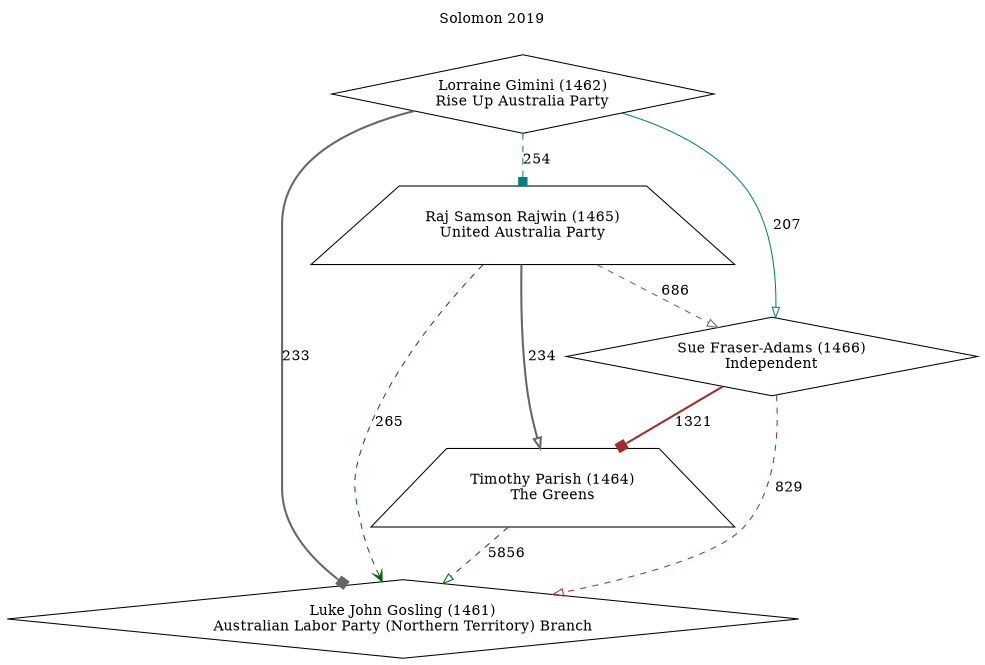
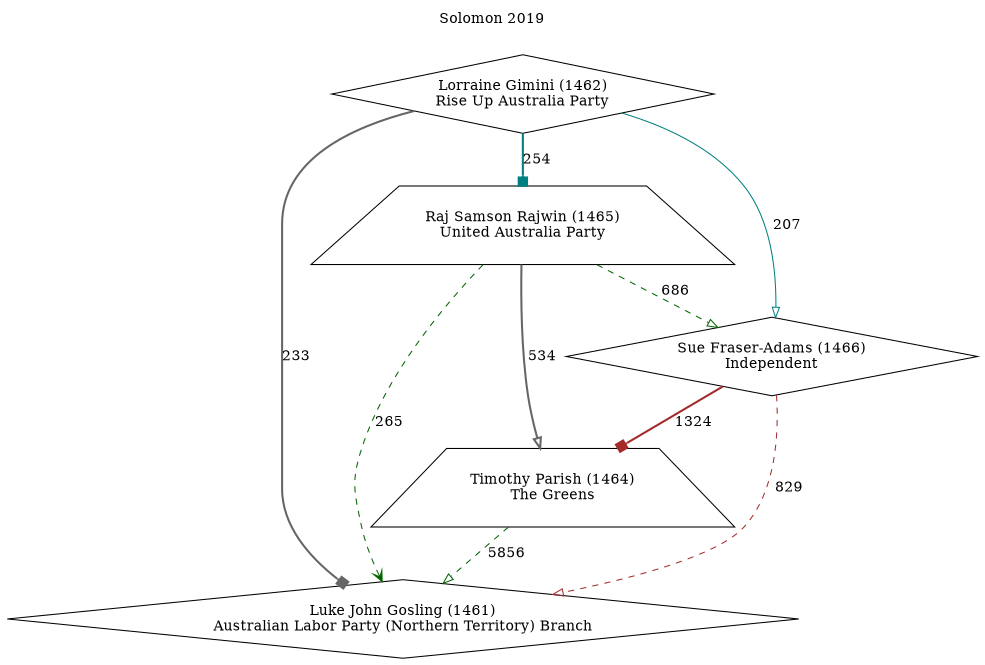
edge "Lorraine Gimini (1462) Rise Up Australia Party" -> "Raj Samson Rajwin (1465) United Australia Party": style dashed -> bold
edge "Raj Samson Rajwin (1465) United Australia Party" -> "Sue Fraser-Adams (1466) Independent": color gray40 -> darkgreen
edge "Raj Samson Rajwin (1465) United Australia Party" -> "Timothy Parish (1464) The Greens": label "234" -> "534"
edge "Sue Fraser-Adams (1466) Independent" -> "Timothy Parish (1464) The Greens": label "1321" -> "1324"
